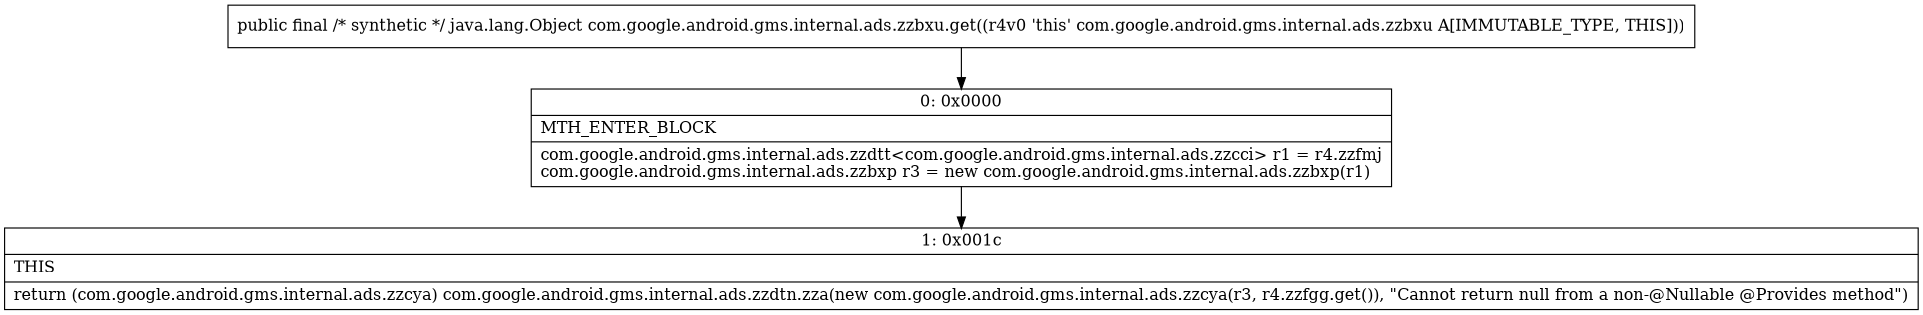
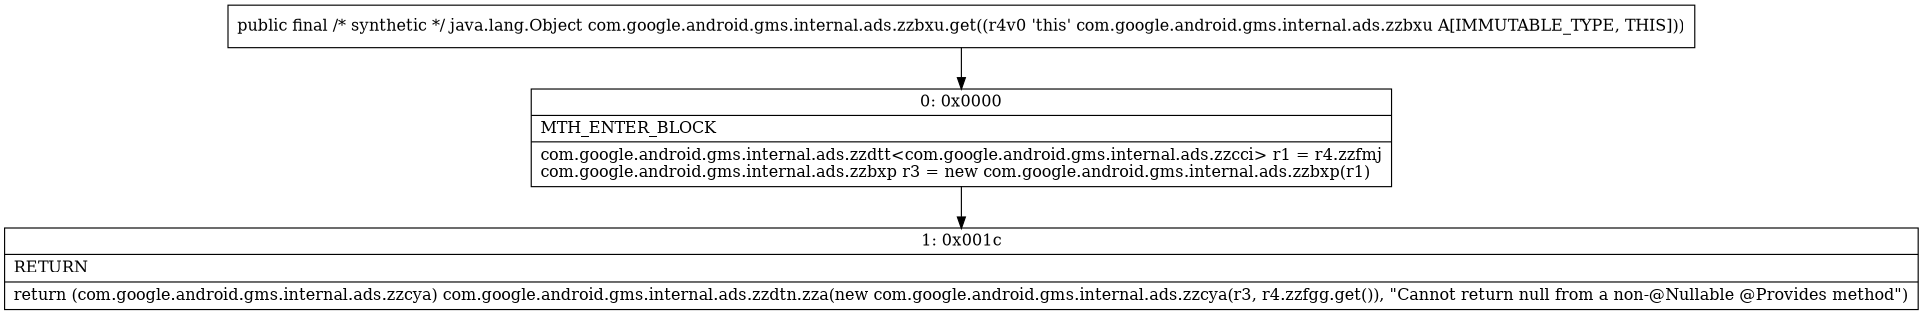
node "1: 0x001c": text "THIS" -> "RETURN"
